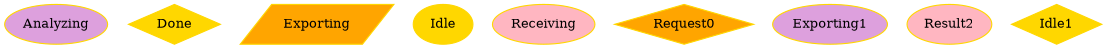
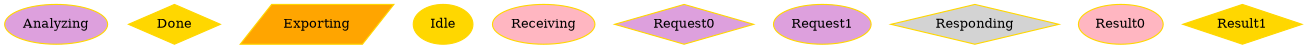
node "Request0": fillcolor orange -> plum
node "Exporting1": label "Exporting1" -> "Request1"
node "Result2": label "Result2" -> "Result0"
node "Responding": added
node "Idle1": label "Idle1" -> "Result1"
